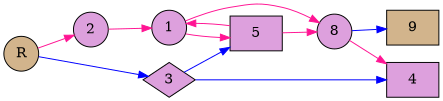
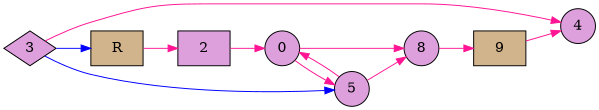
node "1": label "1" -> "0"
node "2": shape circle -> box
edge "8" -> "9": color blue -> deeppink
node "5": shape box -> circle
edge "8" -> "4": now "9" -> "4"
node "R": shape circle -> box
edge "R" -> "3": reversed
edge "3" -> "4": color blue -> deeppink
node "4": shape box -> circle
